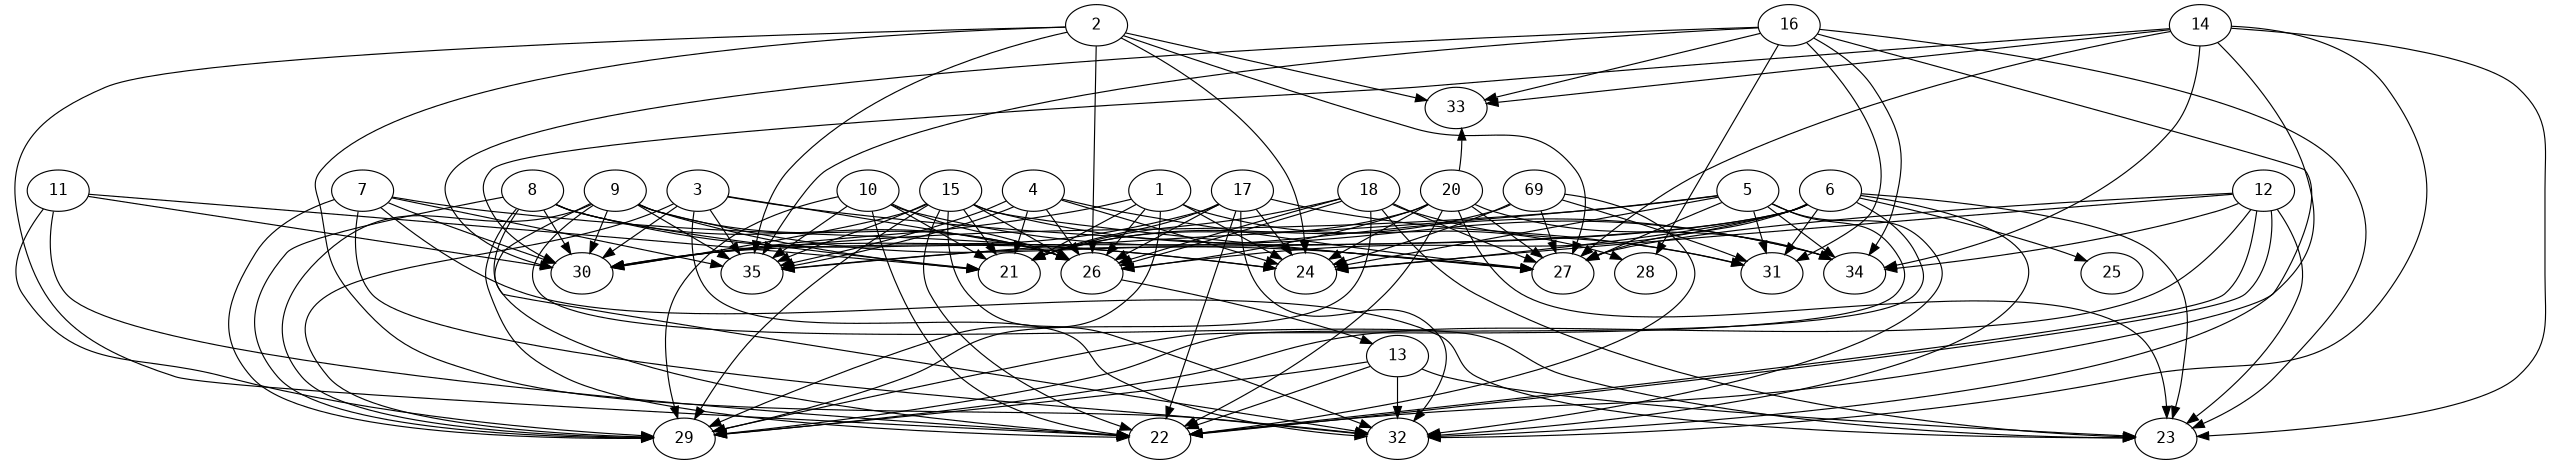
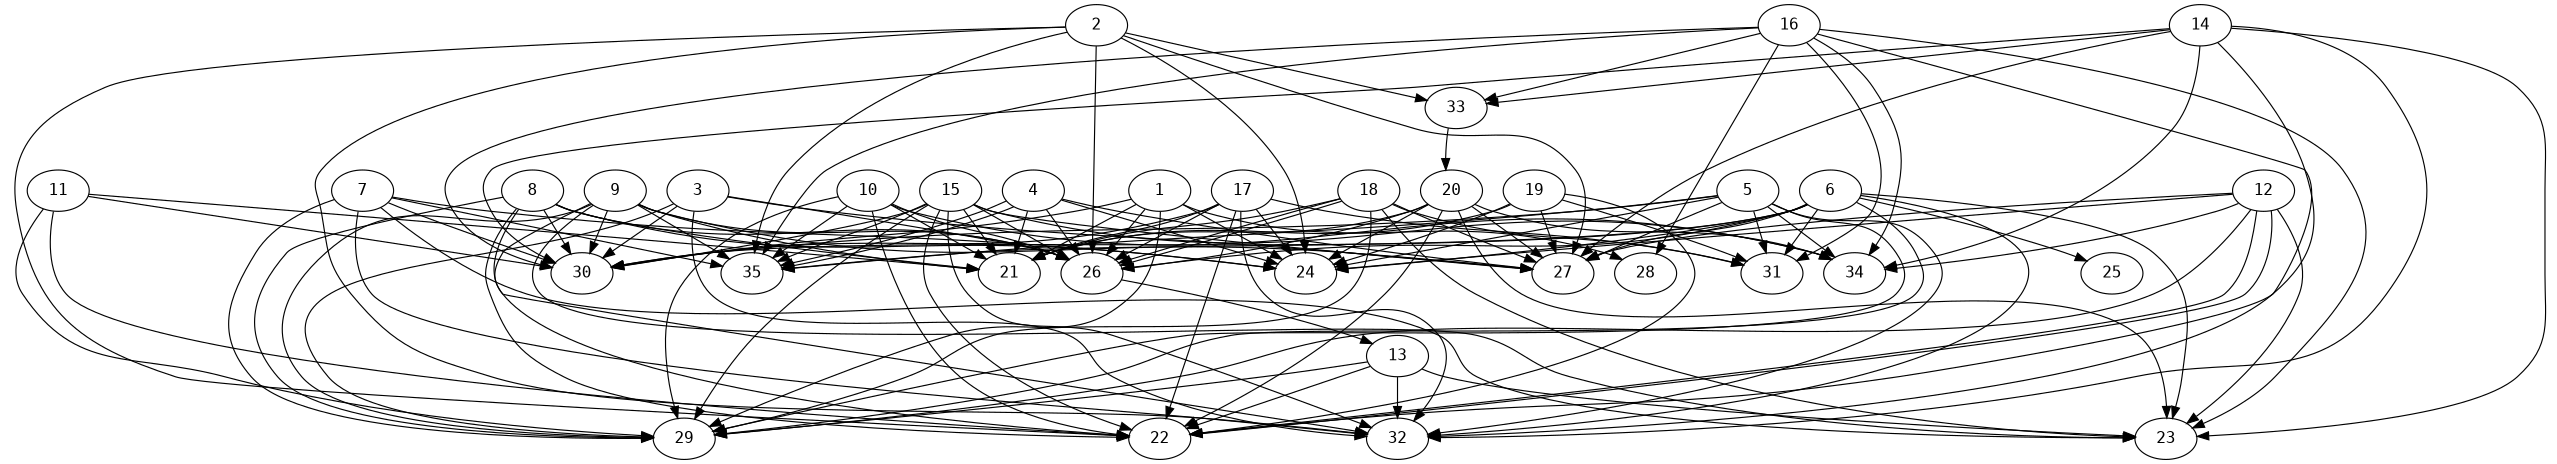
edge "20" -> "33": reversed
node "69": label "69" -> "19"
edge "3" -> "35": removed
